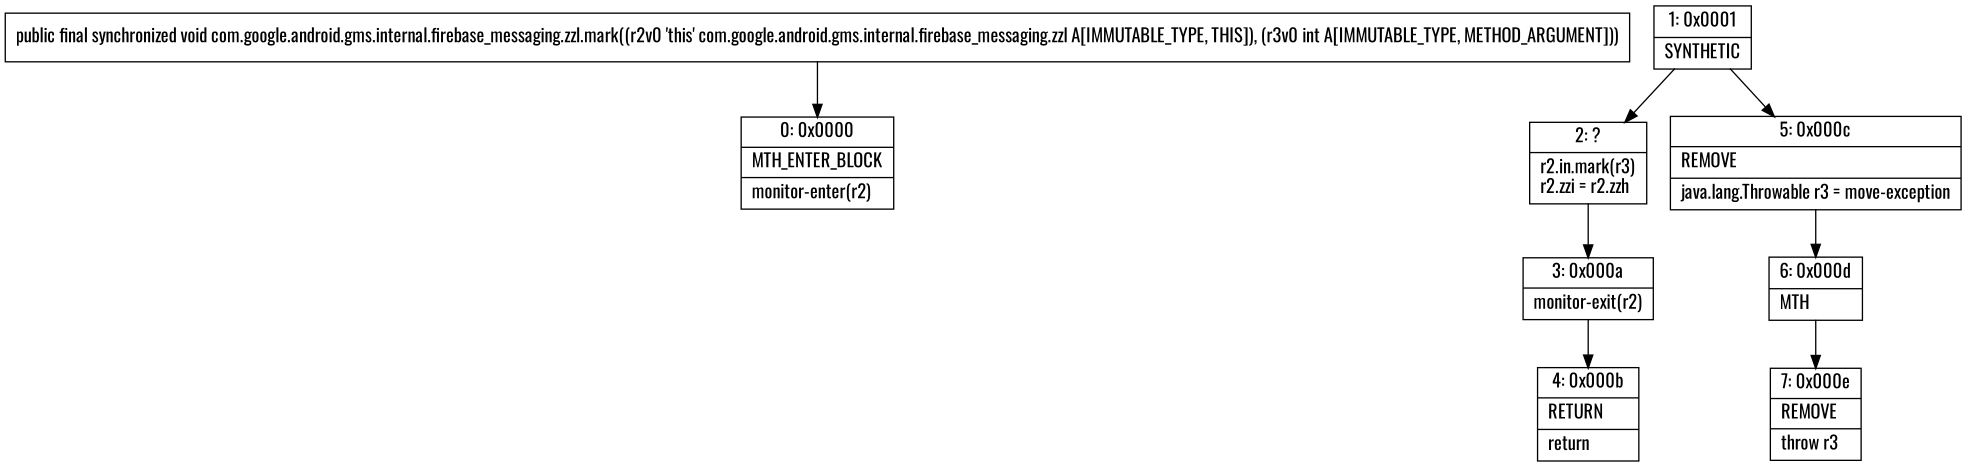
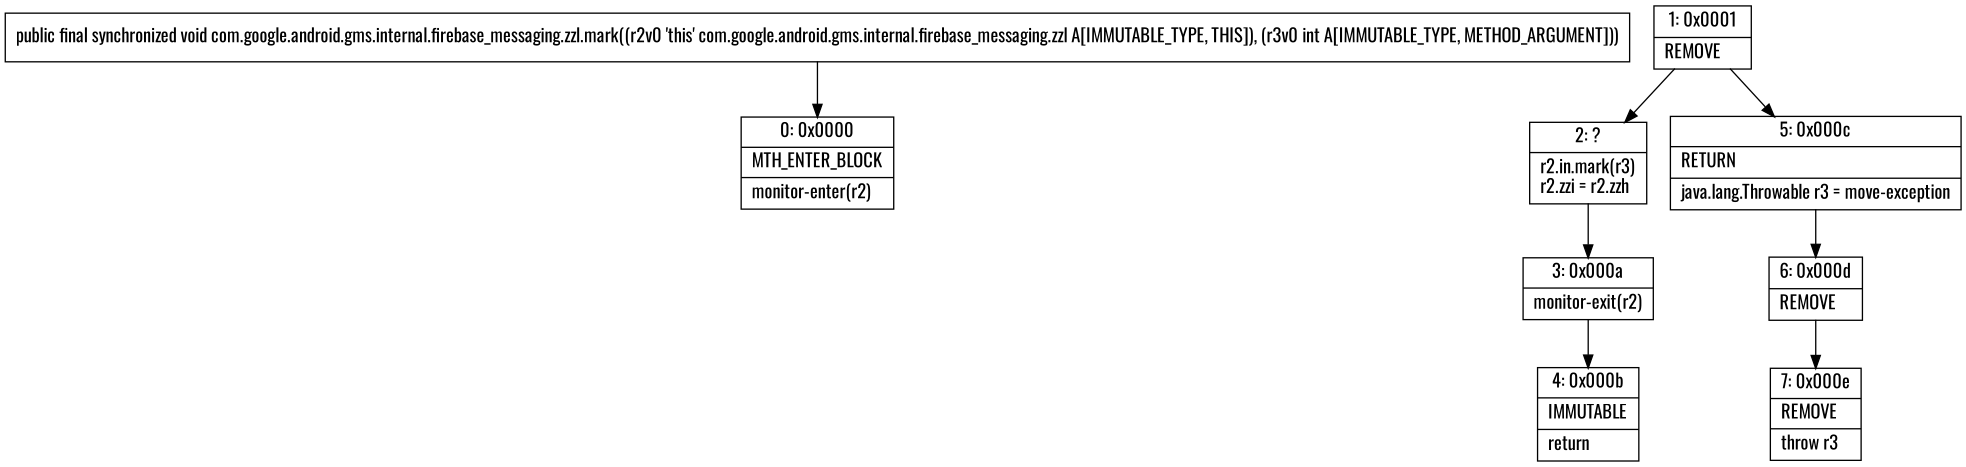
node "1: 0x0001": text "SYNTHETIC" -> "REMOVE"
node "5: 0x000c": text "REMOVE" -> "RETURN"
node "6: 0x000d": text "MTH" -> "REMOVE"
node "4: 0x000b": text "RETURN" -> "IMMUTABLE"
